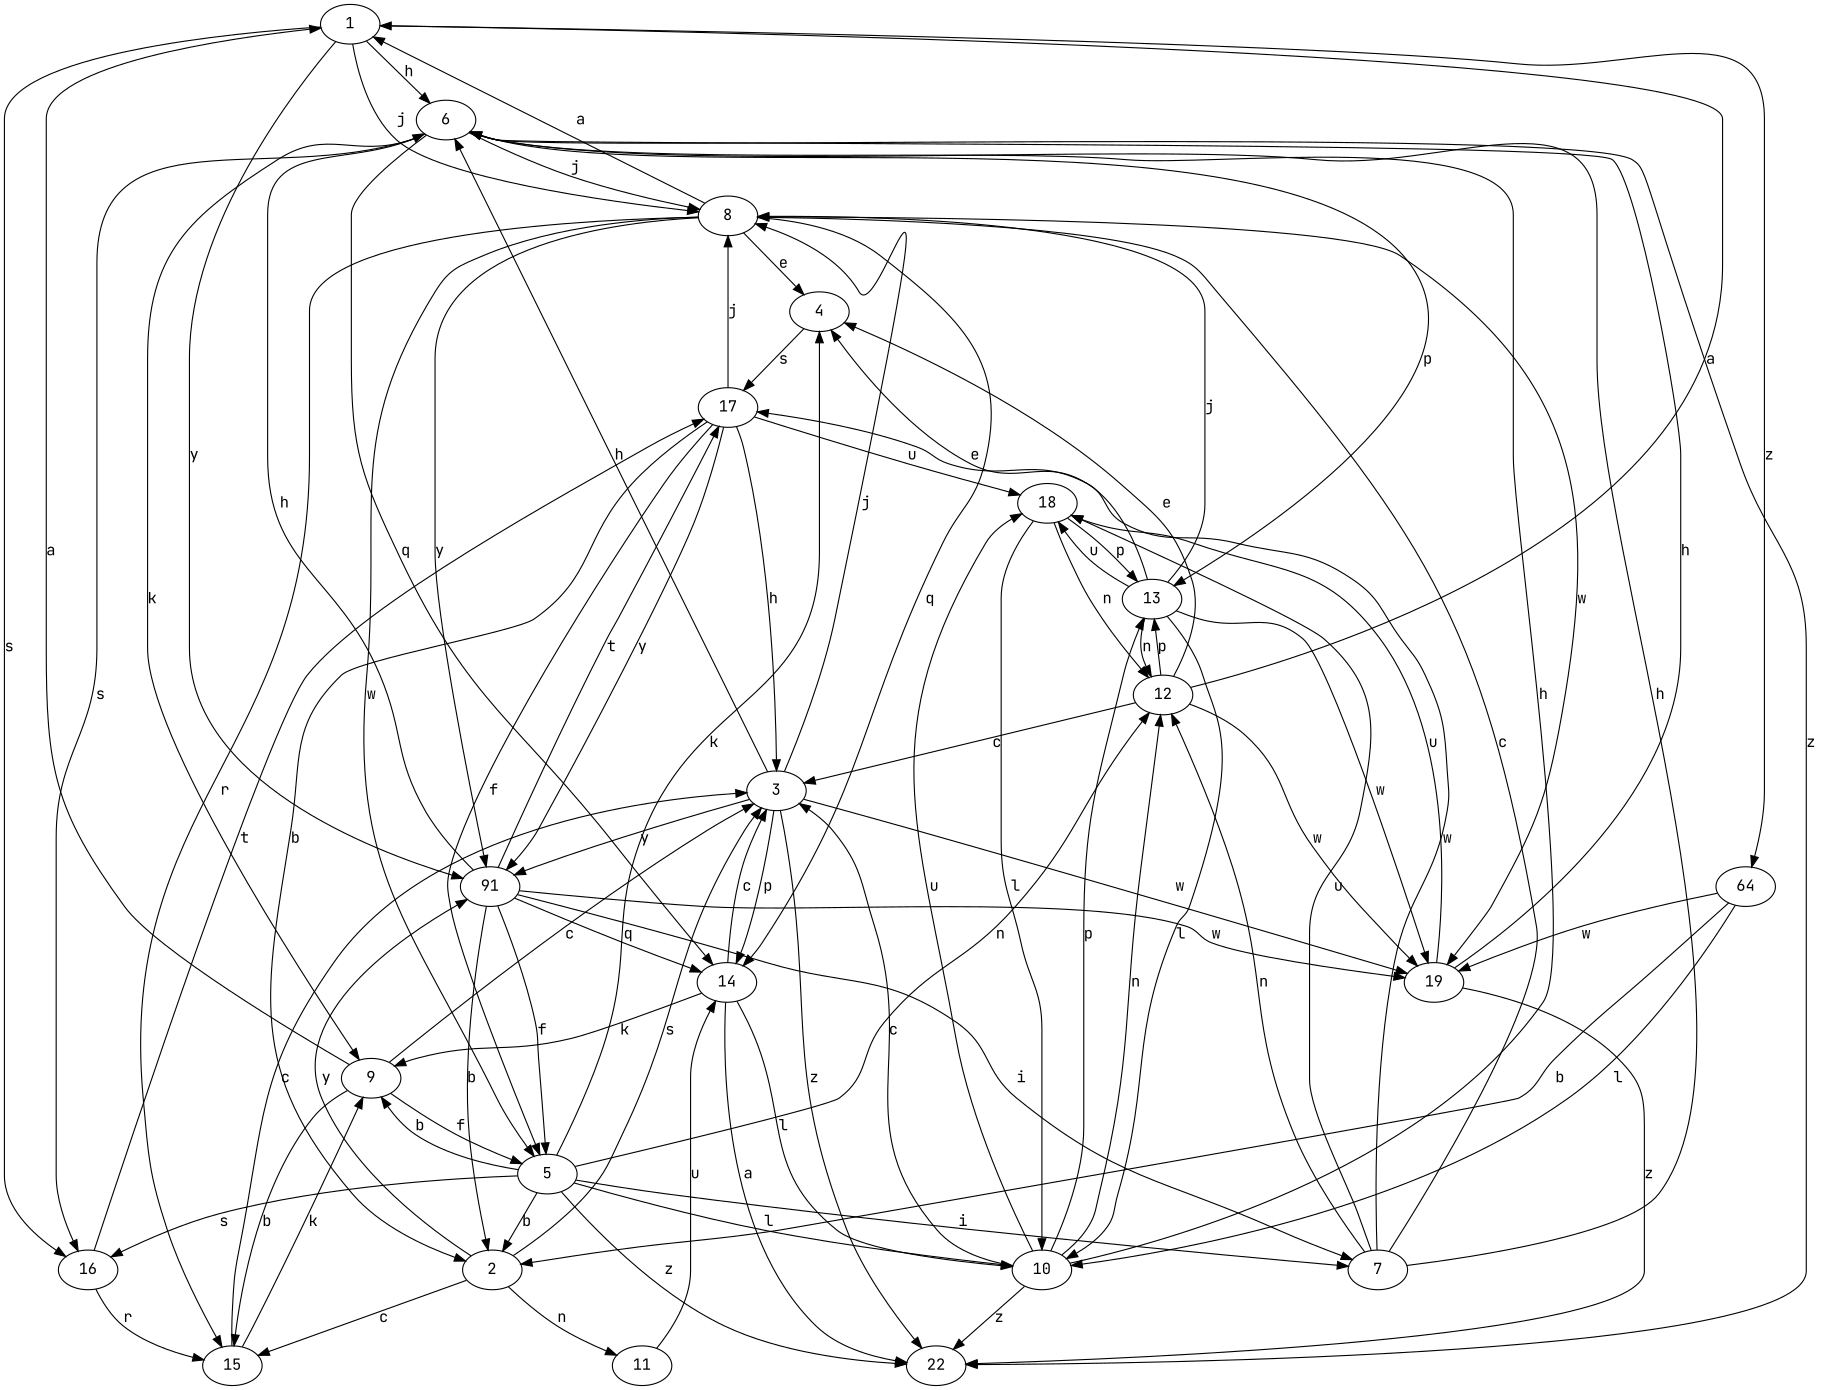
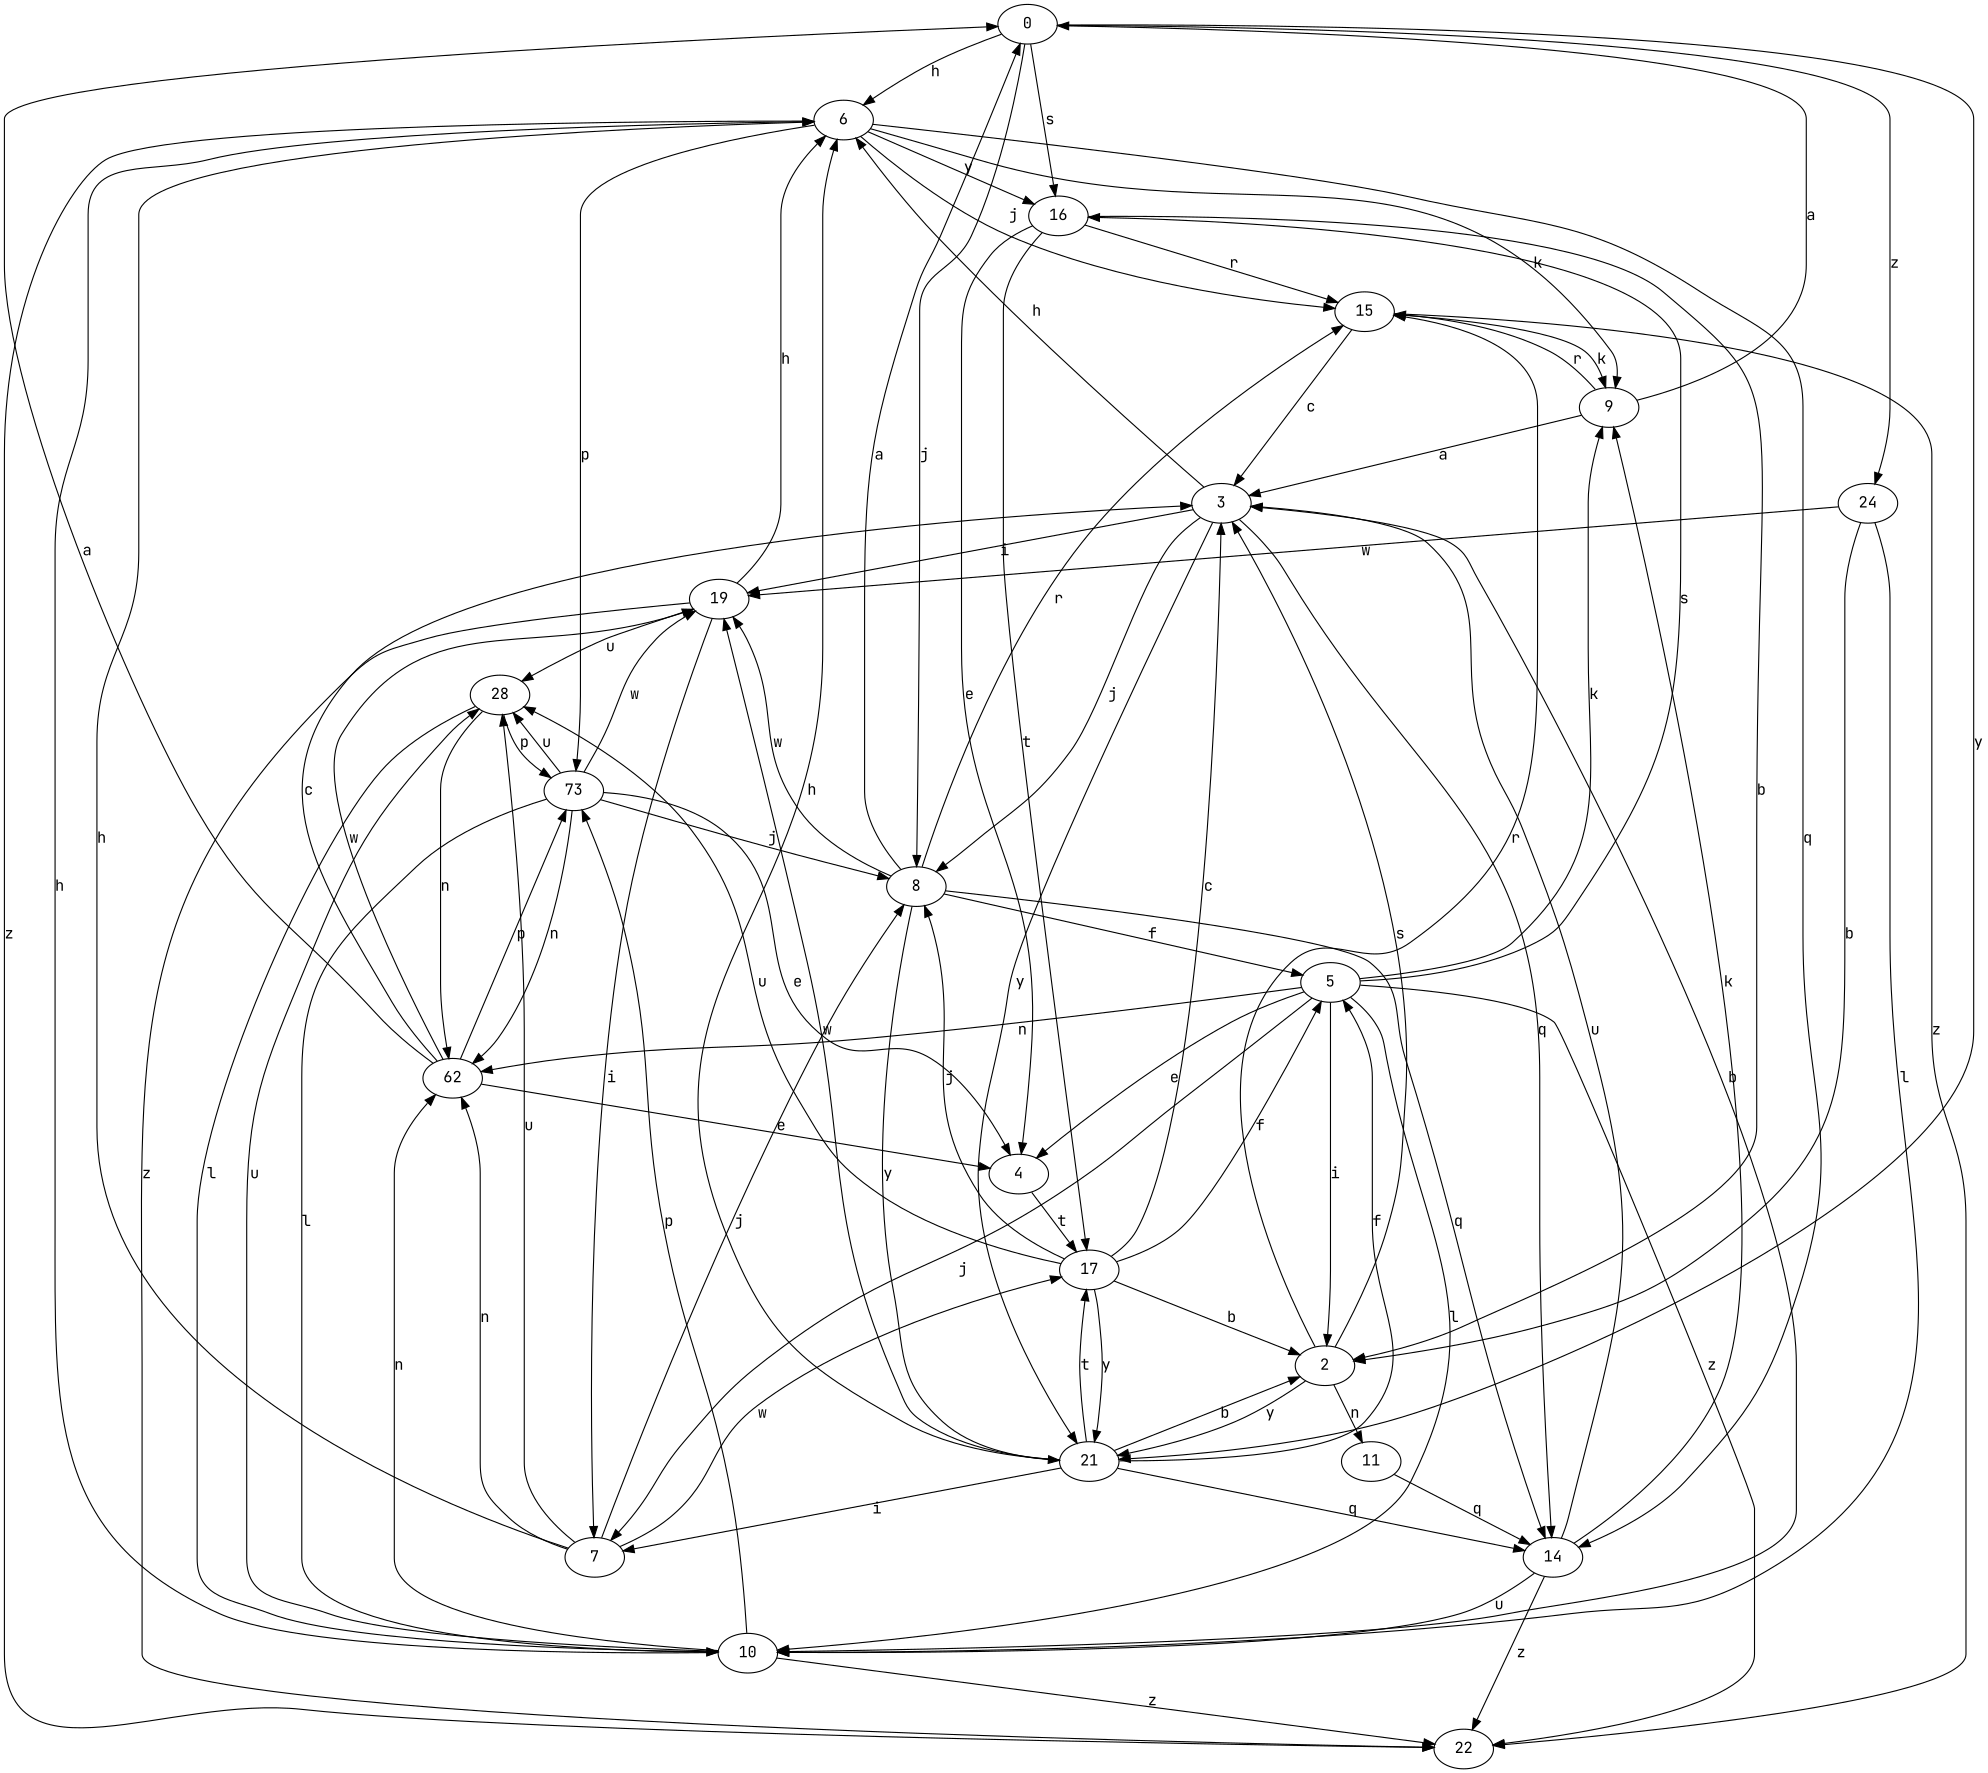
node "1": label "1" -> "0"
edge "6" -> "8": now "6" -> "15"
edge "8" -> "4": now "16" -> "4"
edge "4" -> "17": label "s" -> "t"
node "18": label "18" -> "28"
edge "17" -> "3": label "h" -> "c"
node "13": label "13" -> "73"
edge "16" -> "2": added, label "b"
edge "6" -> "16": label "s" -> "y"
edge "8" -> "5": label "w" -> "f"
node "12": label "12" -> "62"
edge "5" -> "4": label "k" -> "e"
edge "7" -> "8": label "c" -> "j"
node "91": label "91" -> "21"
edge "14" -> "3": label "c" -> "u"
edge "3" -> "14": label "p" -> "q"
edge "3" -> "19": label "w" -> "i"
node "64": label "64" -> "24"
edge "9" -> "3": label "c" -> "a"
edge "10" -> "3": label "c" -> "b"
edge "19" -> "7": added, label "i"
edge "3" -> "22": now "15" -> "22"
edge "5" -> "9": label "b" -> "k"
edge "14" -> "10": label "l" -> "u"
edge "9" -> "5": removed, label "f"
edge "11" -> "14": label "u" -> "q"
edge "14" -> "22": label "a" -> "z"
edge "9" -> "15": label "b" -> "r"
edge "5" -> "2": label "b" -> "i"
edge "5" -> "7": label "i" -> "j"
edge "2" -> "15": label "c" -> "r"
